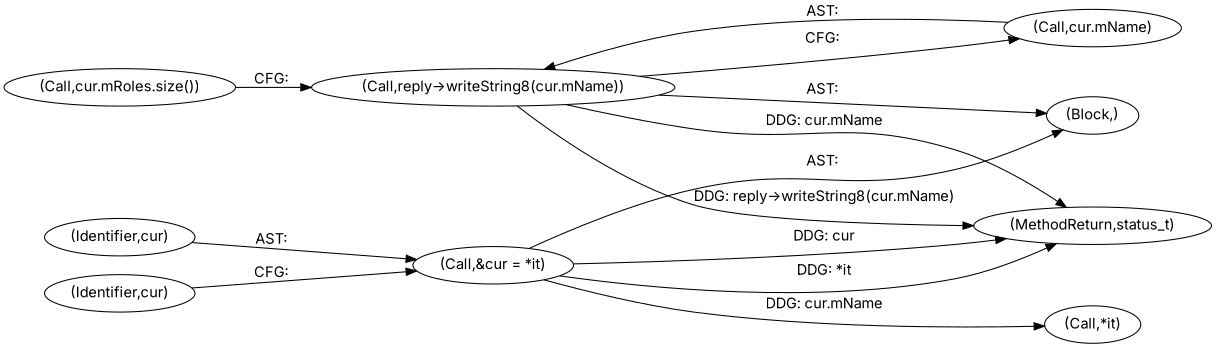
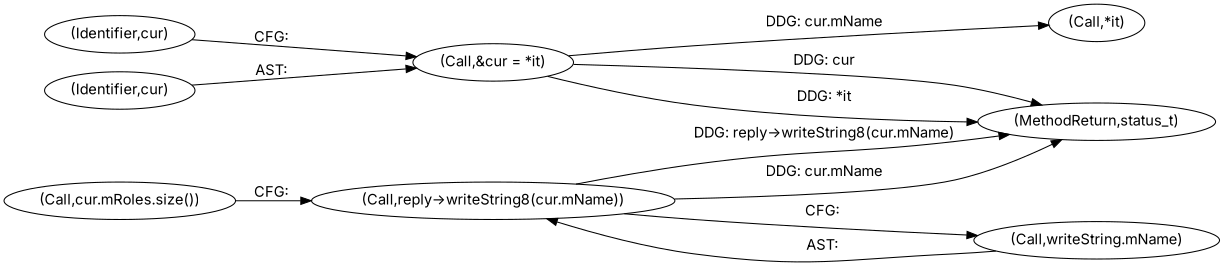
node "(Call,cur.mName)": label "(Call,cur.mName)" -> "(Call,writeString.mName)"
node "(Block,)": removed
